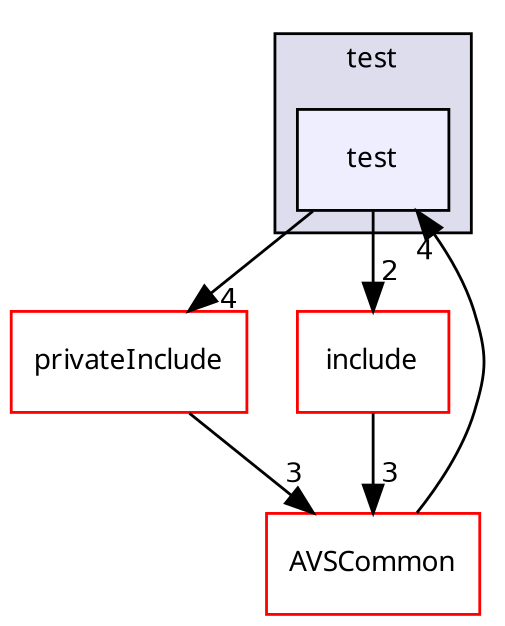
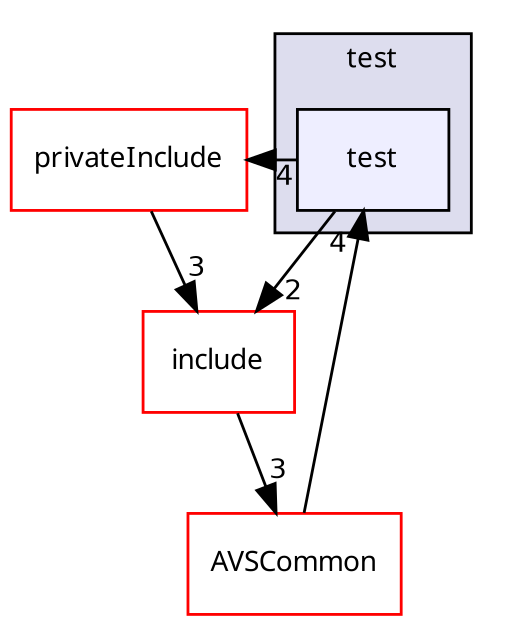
edge "privateInclude" -> "AVSCommon": now "privateInclude" -> "include"
